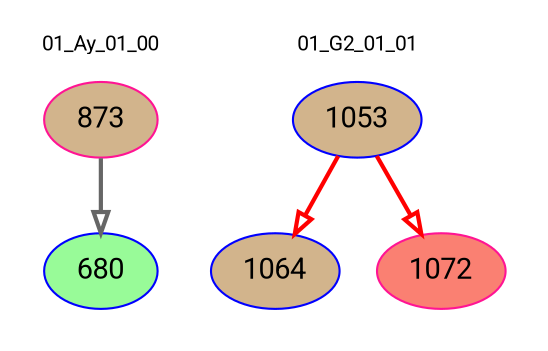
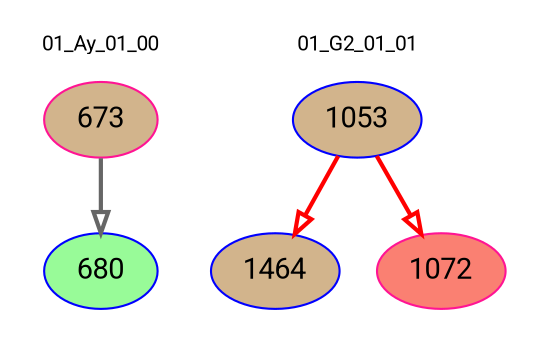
node "873": label "873" -> "673"
node "1064": label "1064" -> "1464"
